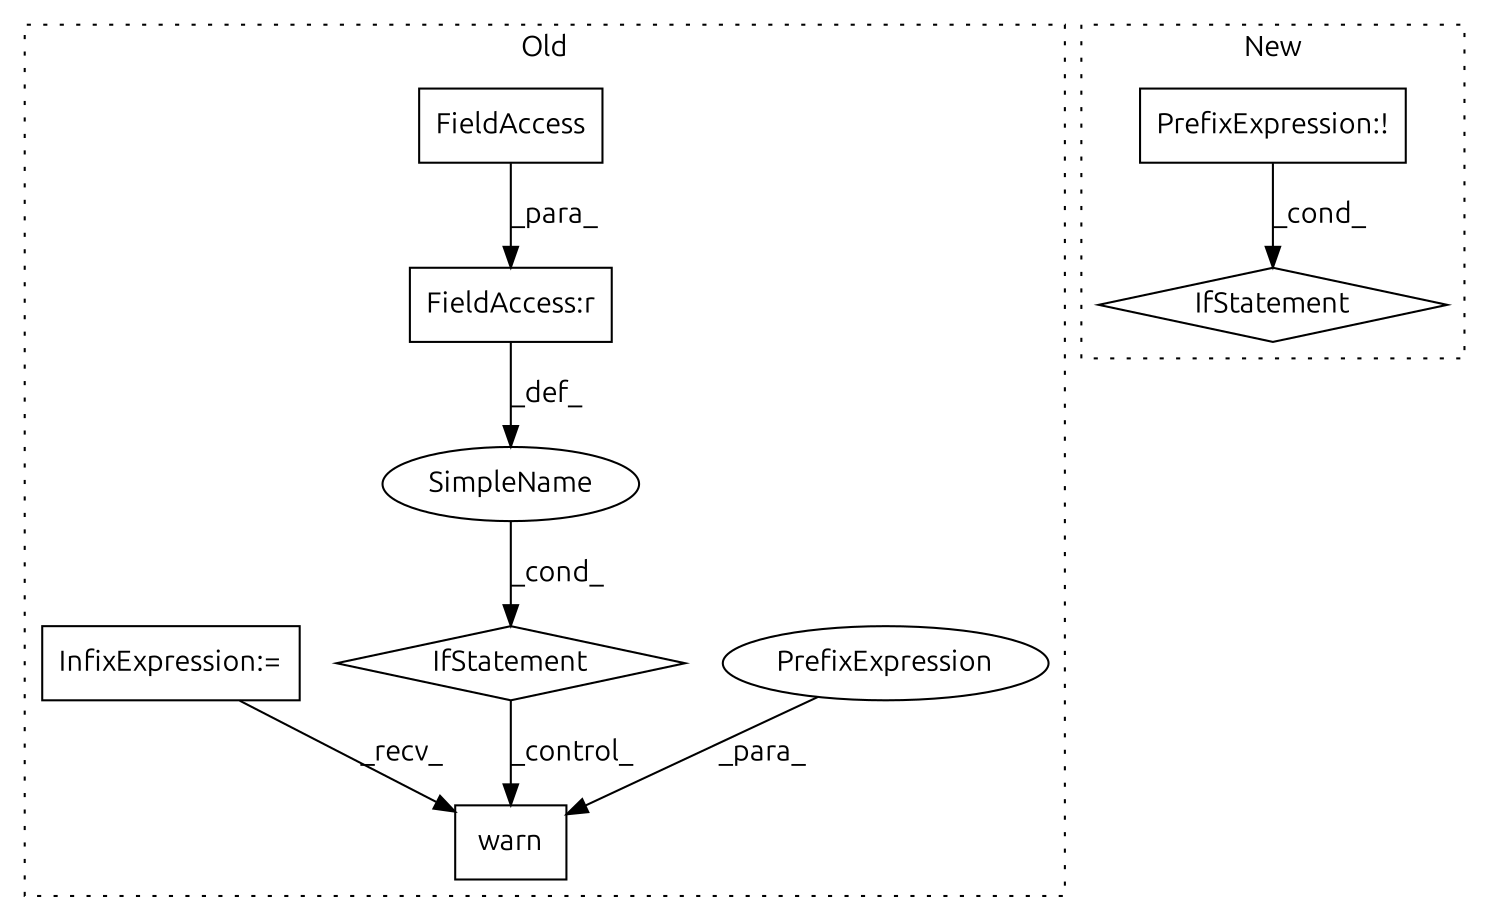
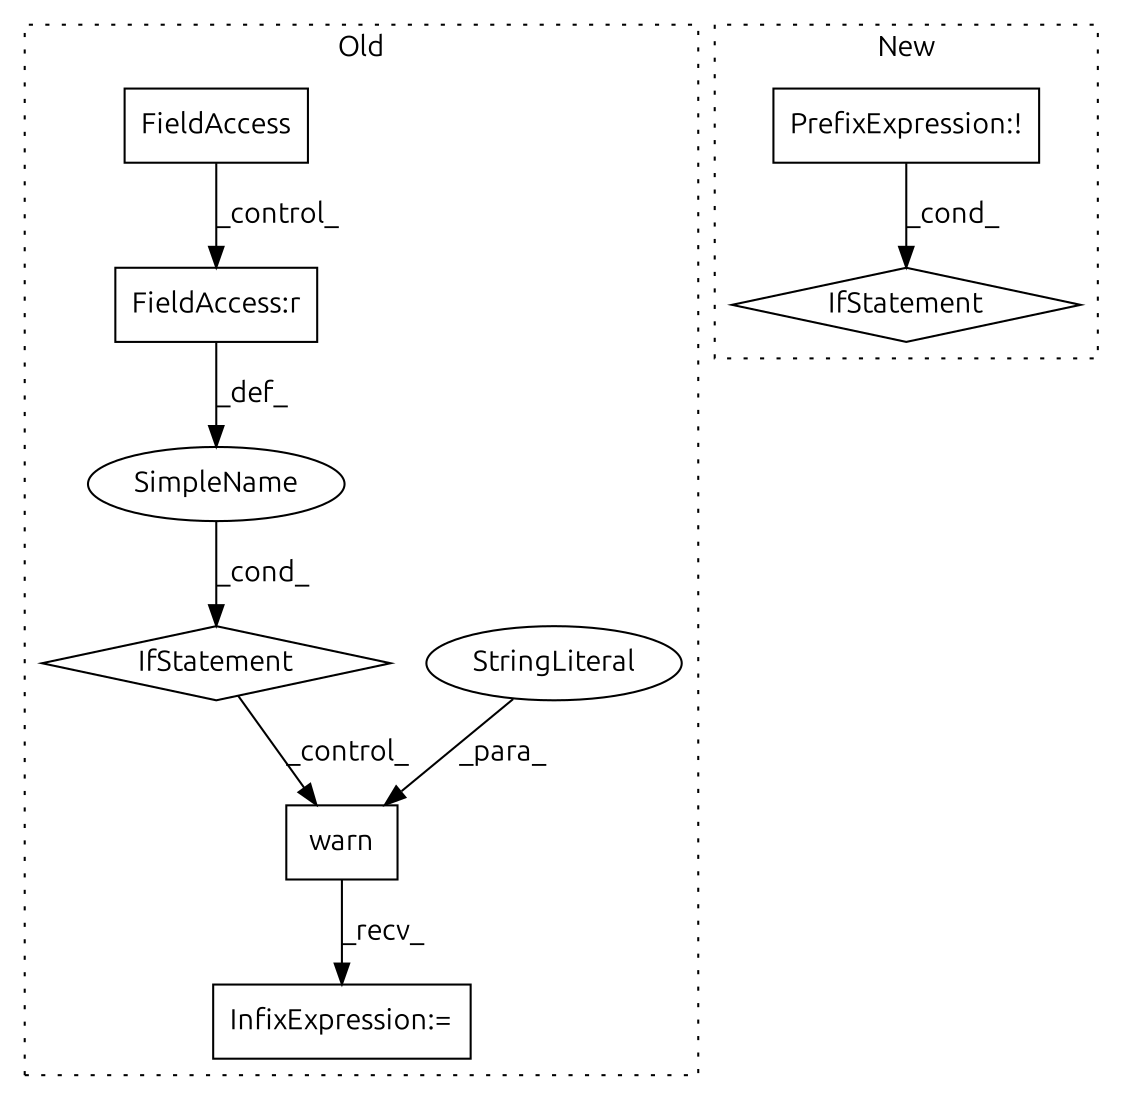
edge "FieldAccess" -> "FieldAccess:r": label "_para_" -> "_control_"
node "PrefixExpression": label "PrefixExpression" -> "StringLiteral"
edge "InfixExpression:=" -> "warn": reversed
